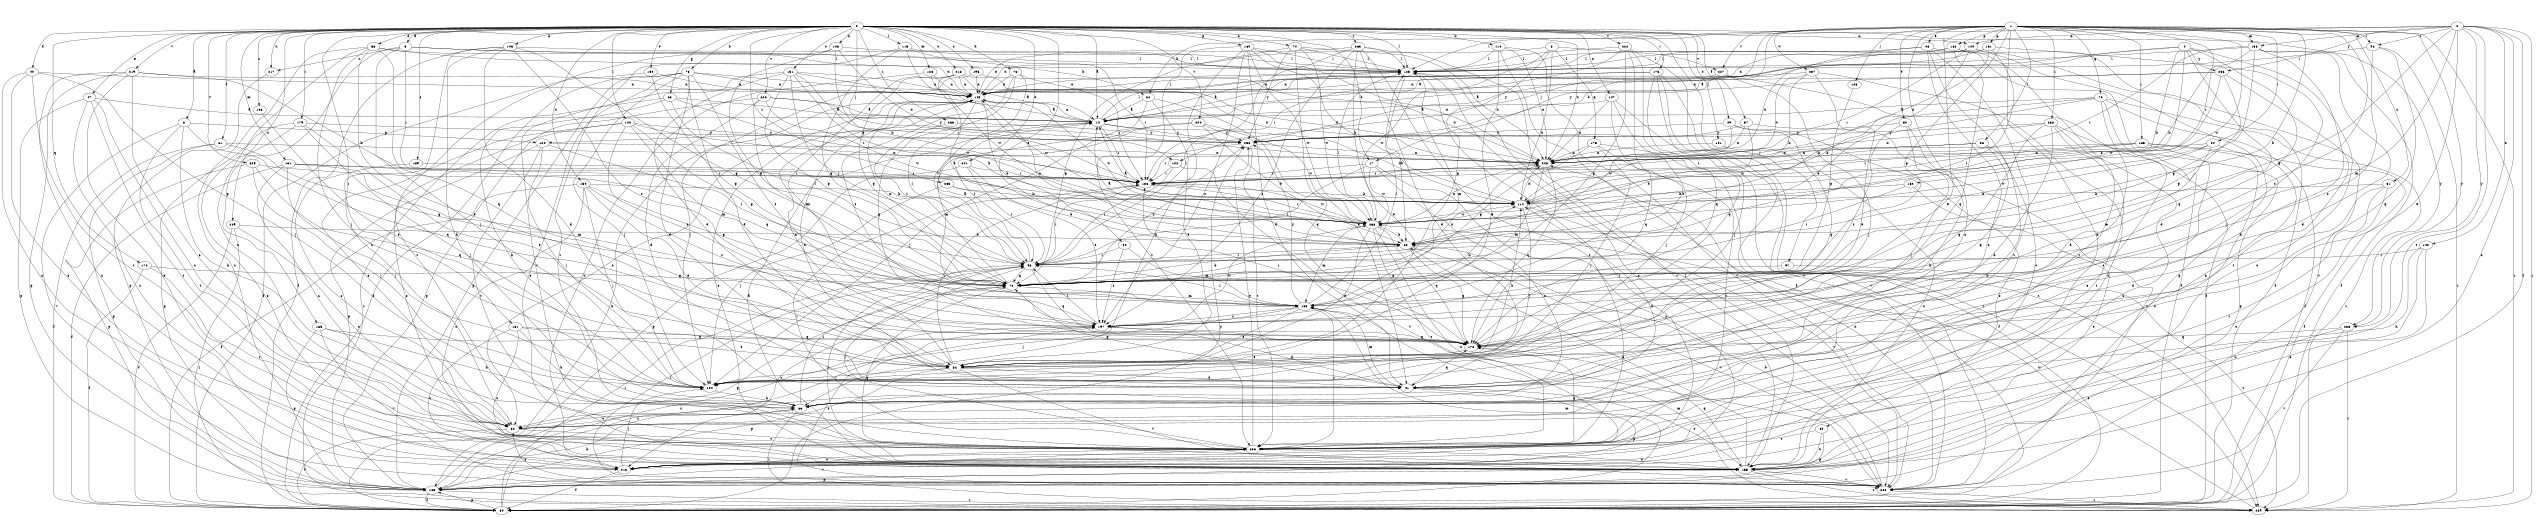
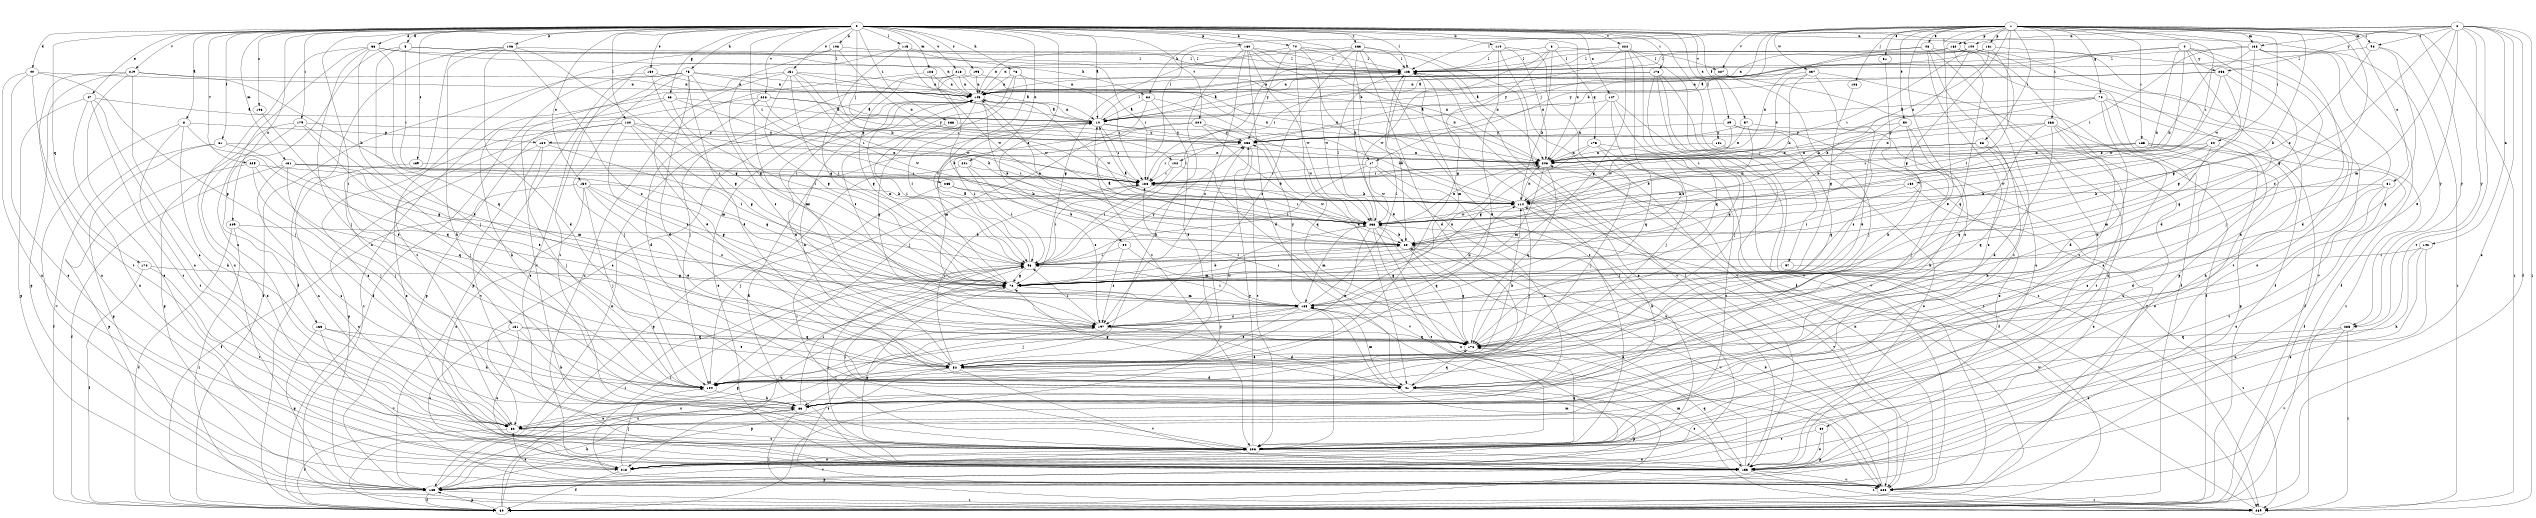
node "51": added
node "217": removed
edge "92" -> "197": now "92" -> "238"
edge "93" -> "176": removed, label "q"
